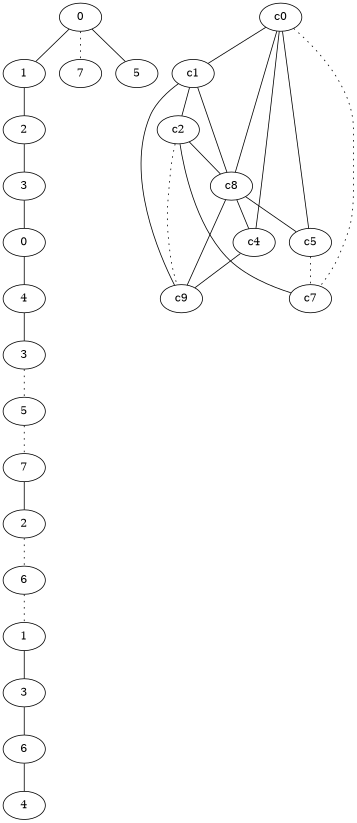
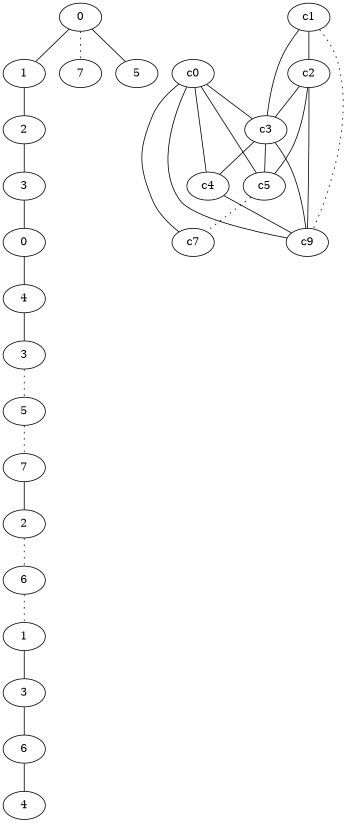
edge "c0" -- "c1": now "c0" -- "c9"
edge "c0" -- "c7": style dotted -> solid
edge "c1" -- "c9": style solid -> dotted
node "c8": label "c8" -> "c3"
edge "c2" -- "c9": style dotted -> solid
edge "c2" -- "c7": now "c2" -- "c5"
